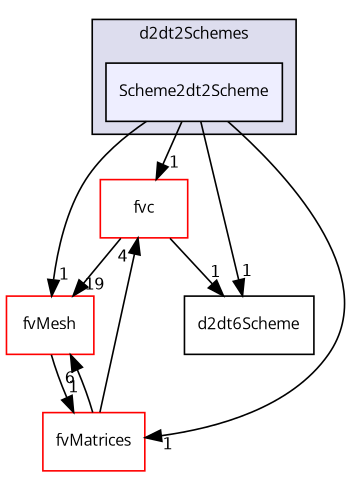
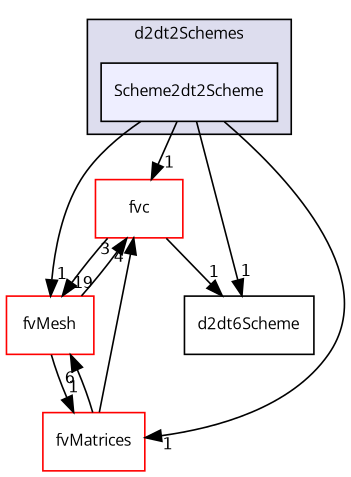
edge "fvMesh" -> "fvc": added
